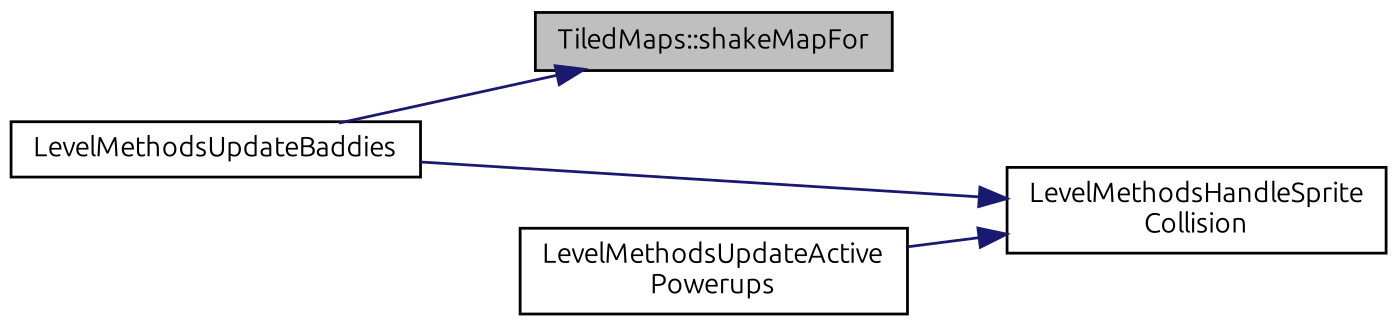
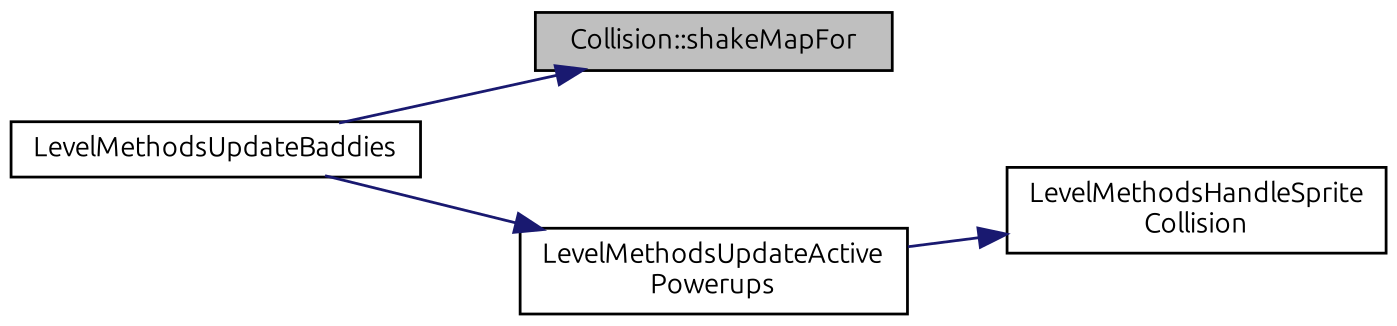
node "TiledMaps::shakeMapFor": label "TiledMaps::shakeMapFor" -> "Collision::shakeMapFor"
edge "LevelMethodsUpdateBaddies" -> "LevelMethodsHandleSprite Collision": now "LevelMethodsUpdateBaddies" -> "LevelMethodsUpdateActive Powerups"
